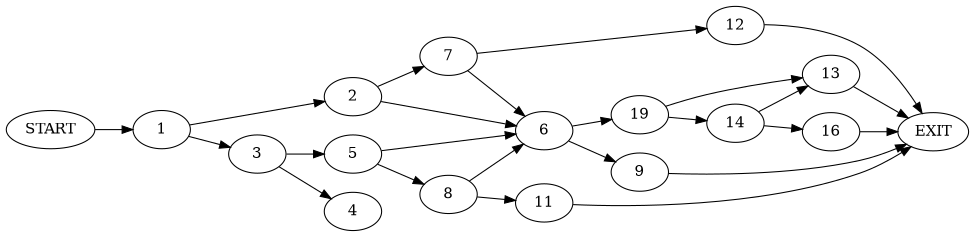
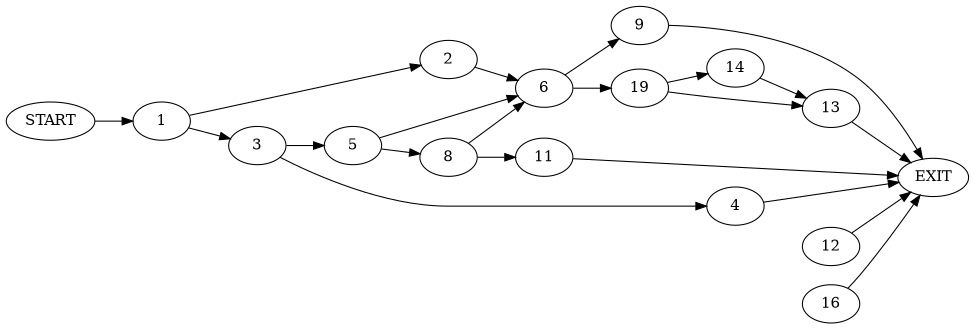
node "7": removed
edge "14" -> "16": removed
edge "4" -> "EXIT": added
